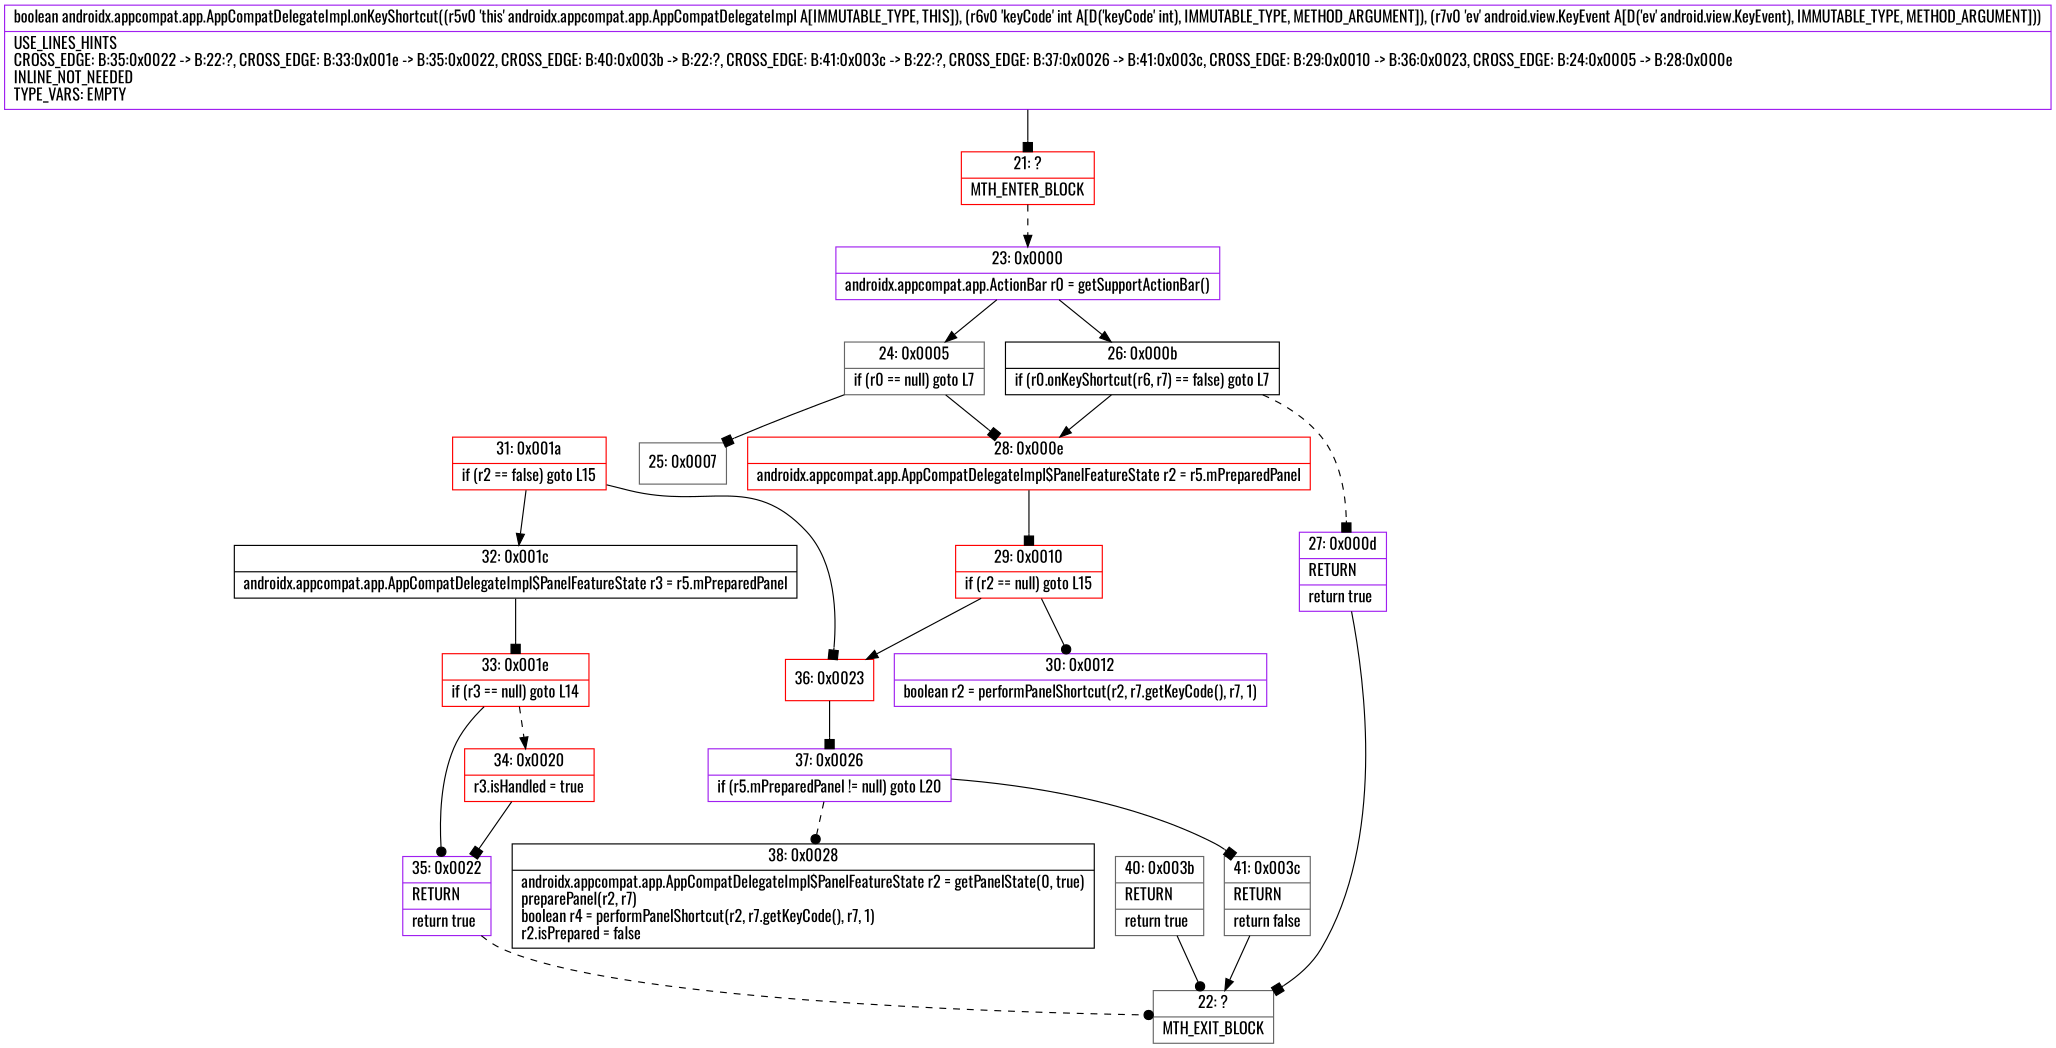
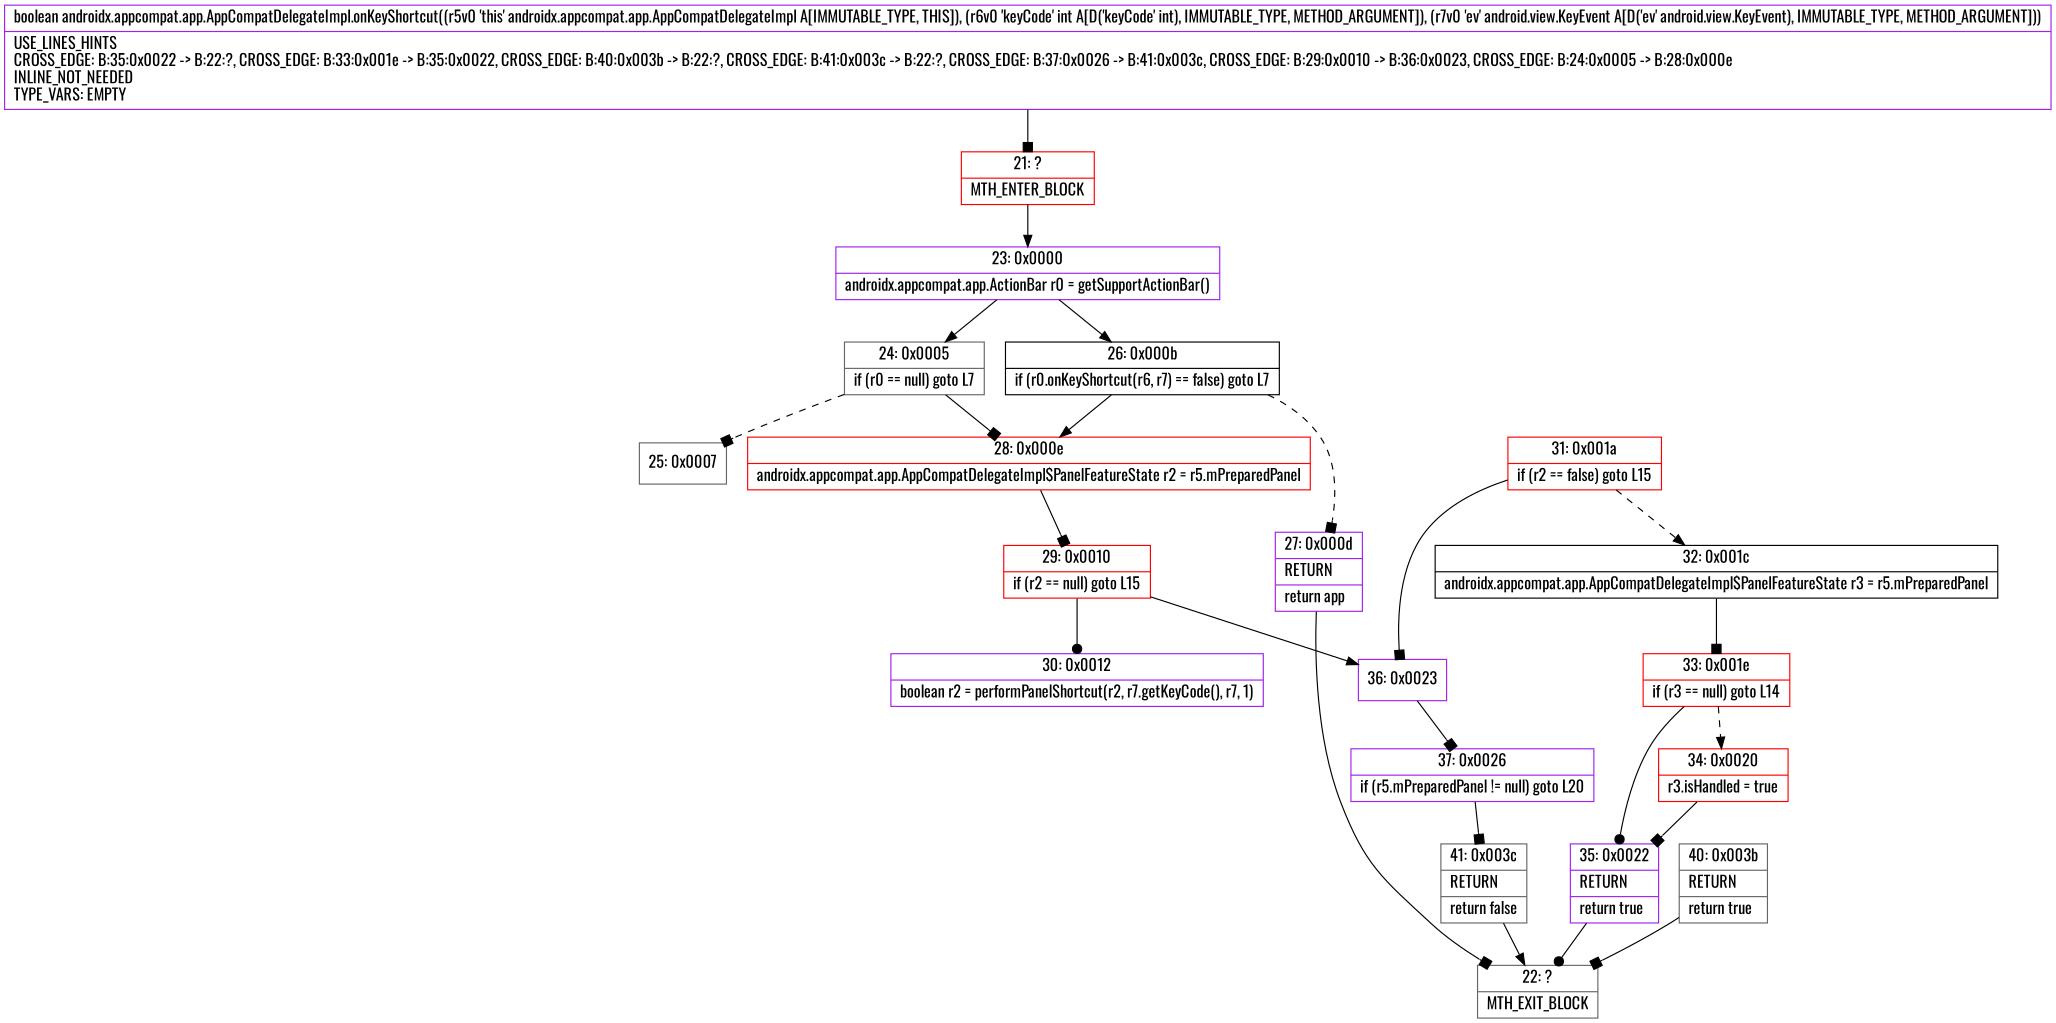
edge "21: ?" -> "23: 0x0000": style dashed -> solid
edge "24: 0x0005" -> "25: 0x0007": style solid -> dashed
edge "31: 0x001a" -> "32: 0x001c": style solid -> dashed
node "27: 0x000d": text "return true" -> "return app"
node "36: 0x0023": color red -> purple
node "38: 0x0028": removed
edge "40: 0x003b" -> "22: ?": arrowhead dot -> box
edge "35: 0x0022" -> "22: ?": style dashed -> solid
